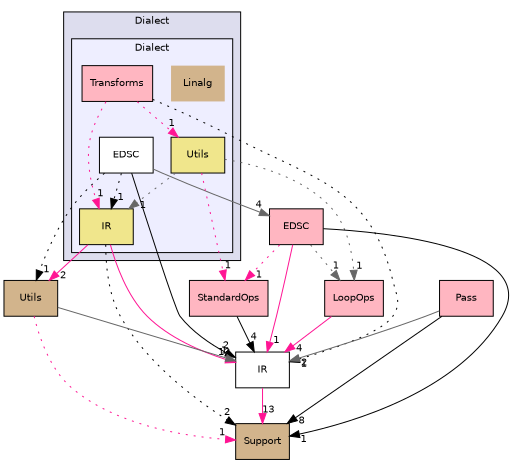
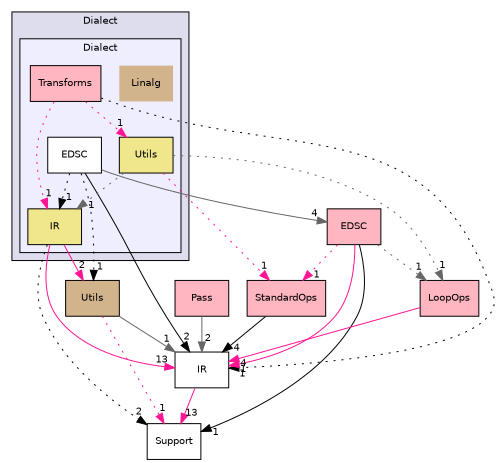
edge "Pass" -> "Support": removed
node "Support": fillcolor tan -> white
